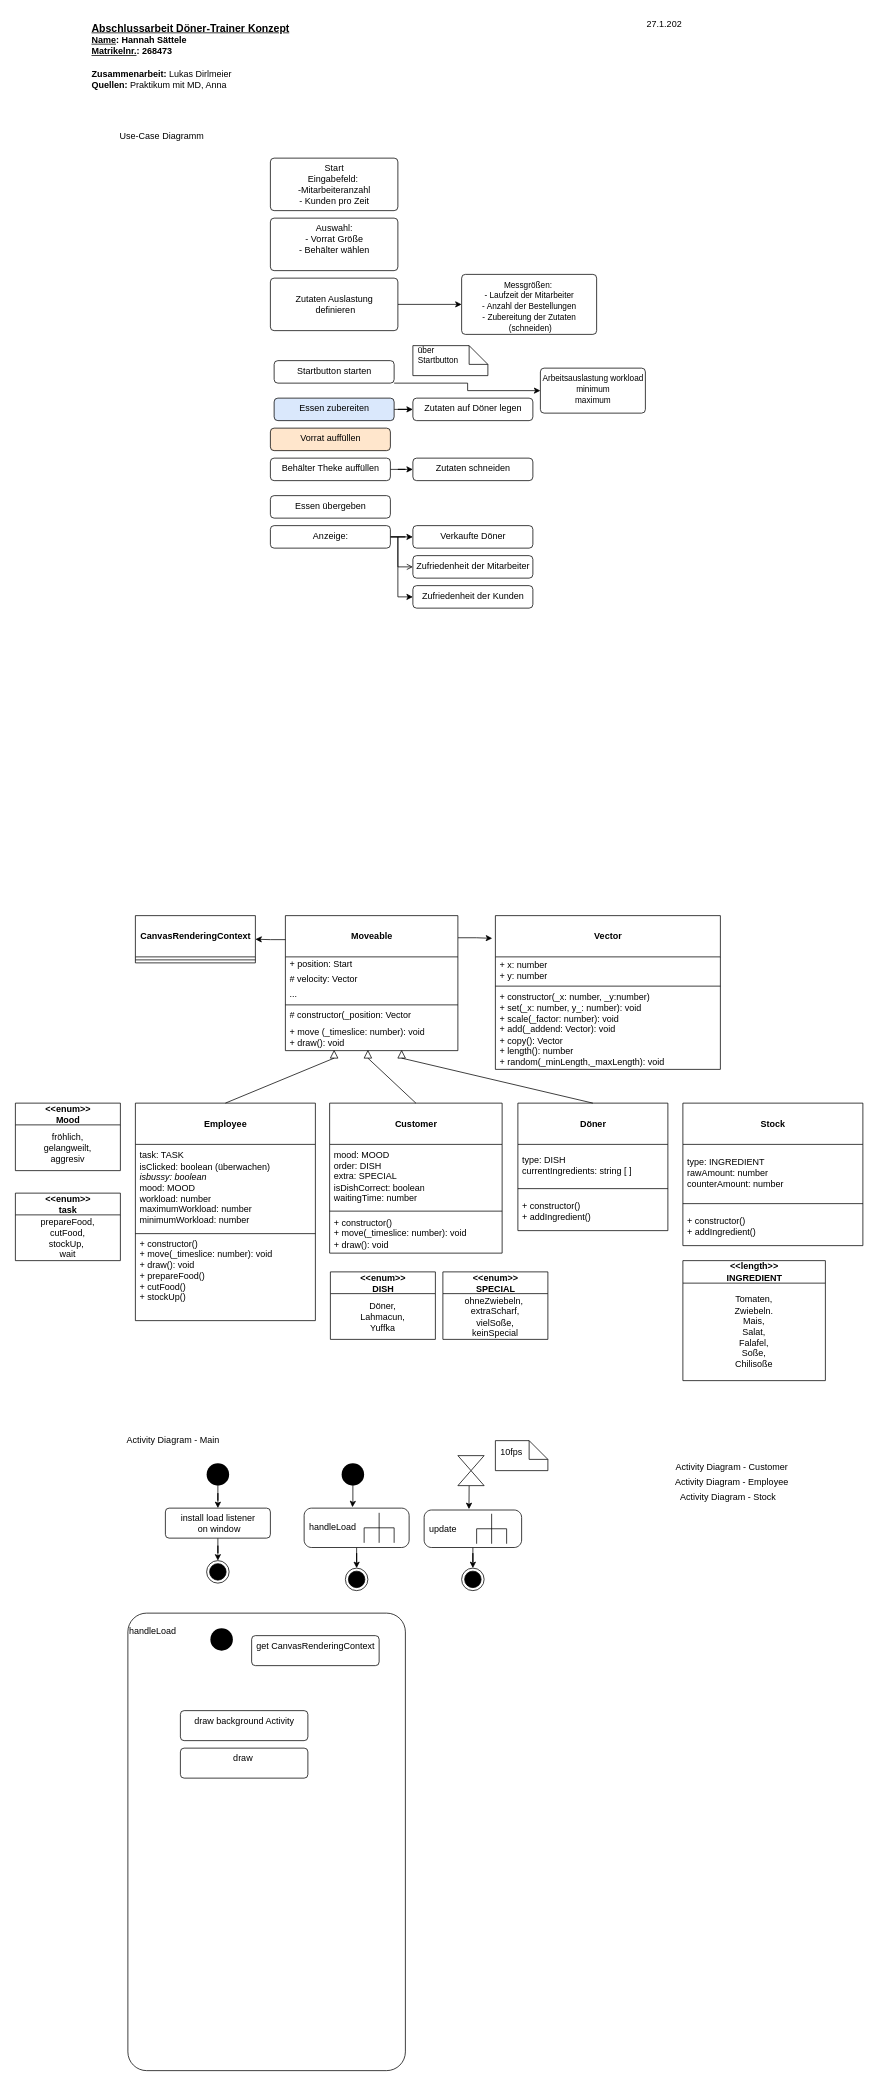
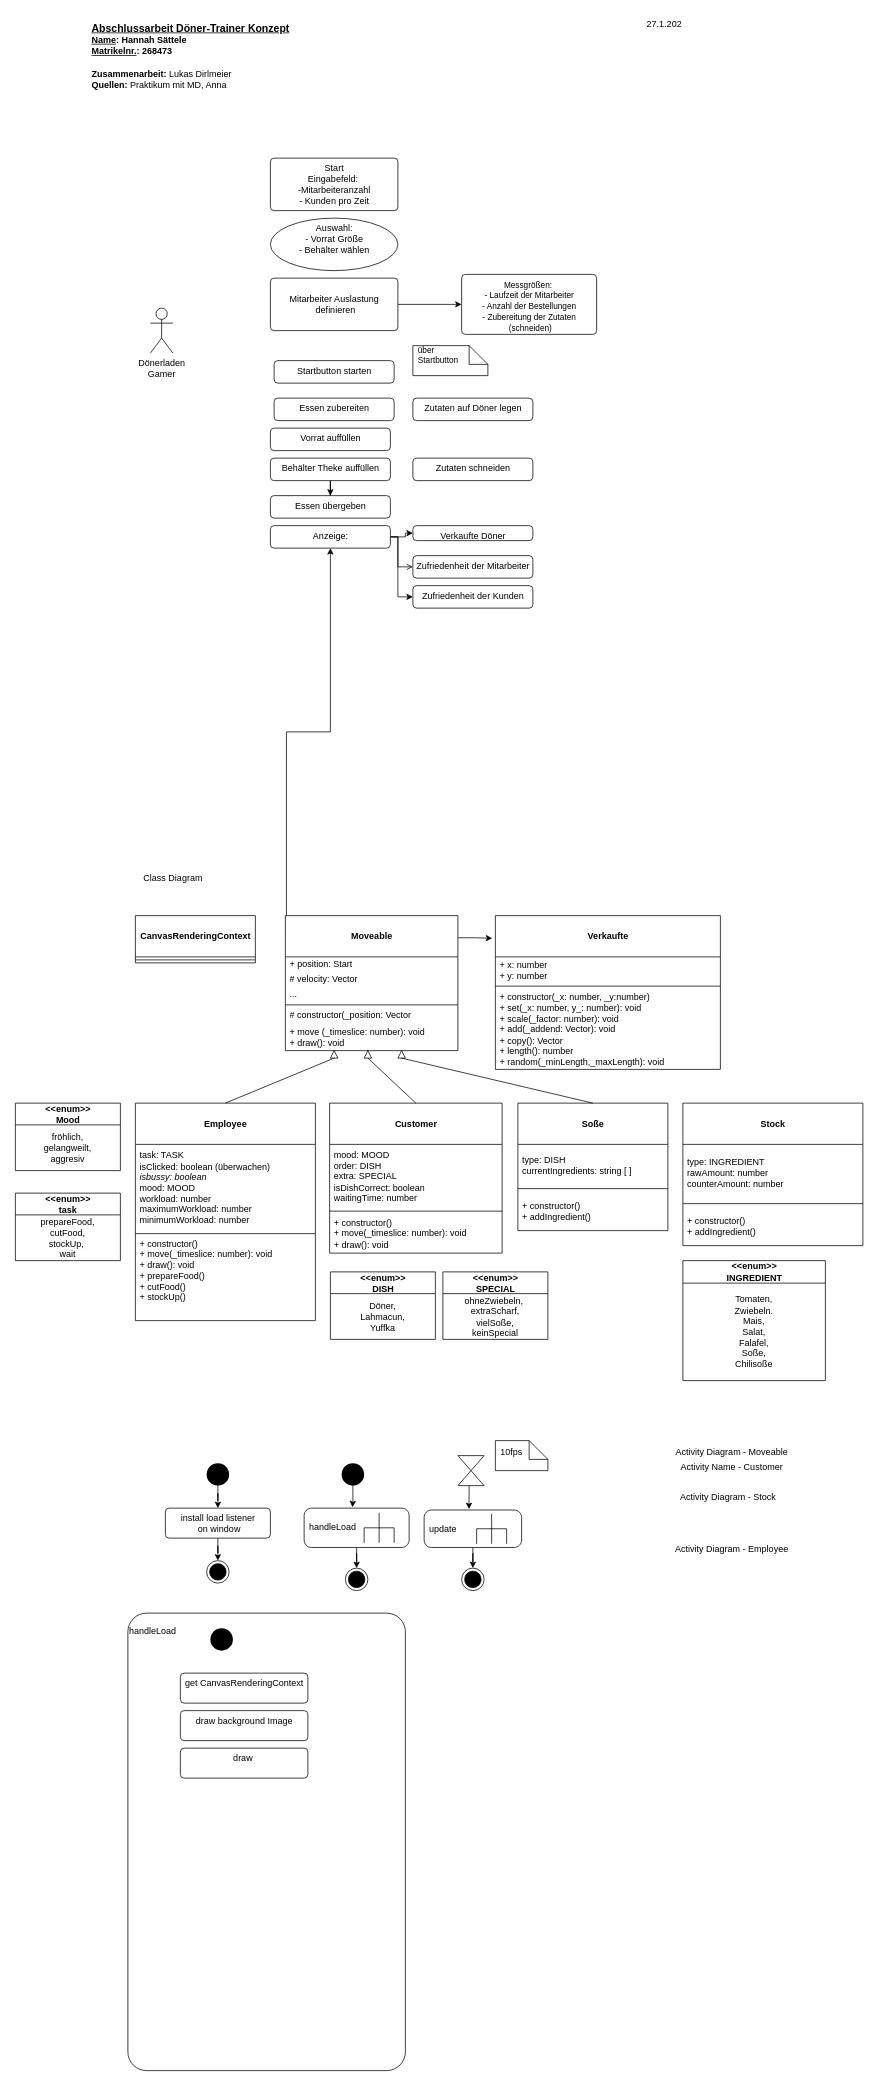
node "Use-Case Diagramm": removed
node "Auswahl: - Vorrat Größe - Behälter wählen": shape rounded rectangle -> ellipse
node "Zutaten Auslastung definieren": label "Zutaten Auslastung definieren" -> "Mitarbeiter Auslastung definieren"
node "Dönerladen Gamer": added
edge "Startbutton starten" -> "Arbeitsauslastung workload minimum maximum": removed
node "Arbeitsauslastung workload minimum maximum": removed
node "Essen zubereiten": fillcolor #dae8fc -> #ffffff
edge "Essen zubereiten" -> "Zutaten auf Döner legen": removed
node "Vorrat auffüllen": fillcolor #ffe6cc -> #ffffff
edge "Behälter Theke auffüllen" -> "Zutaten schneiden": now "Behälter Theke auffüllen" -> "Essen übergeben"
node "Verkaufte Döner": size 120x23 -> 120x15
node "Class Diagram": added
node "Vector": label "Vector" -> "Verkaufte"
edge "Moveable" -> "CanvasRenderingContext": now "Moveable" -> "Anzeige:"
node "Döner": label "Döner" -> "Soße"
node "<<length>> INGREDIENT": label "<<length>> INGREDIENT" -> "<<enum>> INGREDIENT"
node "Activity Diagram - Main": removed
node "Activity Diagram - Moveable": added
node "Activity Diagram - Customer": label "Activity Diagram - Customer" -> "Activity Name - Customer"
node "Activity Diagram - Employee": moved (732, 1482) -> (732, 1549)
node "get CanvasRenderingContext": moved (315, 1650) -> (244, 1688)
node "draw background Activity": label "draw background Activity" -> "draw background Image"
